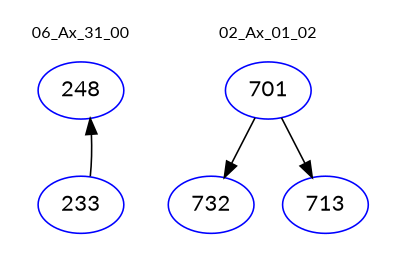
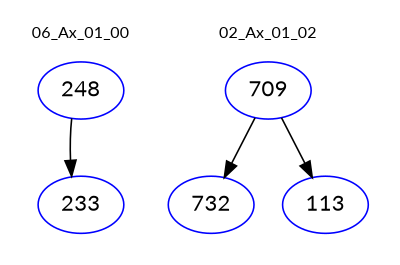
cluster "06_Ax_31_00": label "06_Ax_31_00" -> "06_Ax_01_00"
node "701": label "701" -> "709"
edge "233" -> "248": reversed
node "713": label "713" -> "113"
